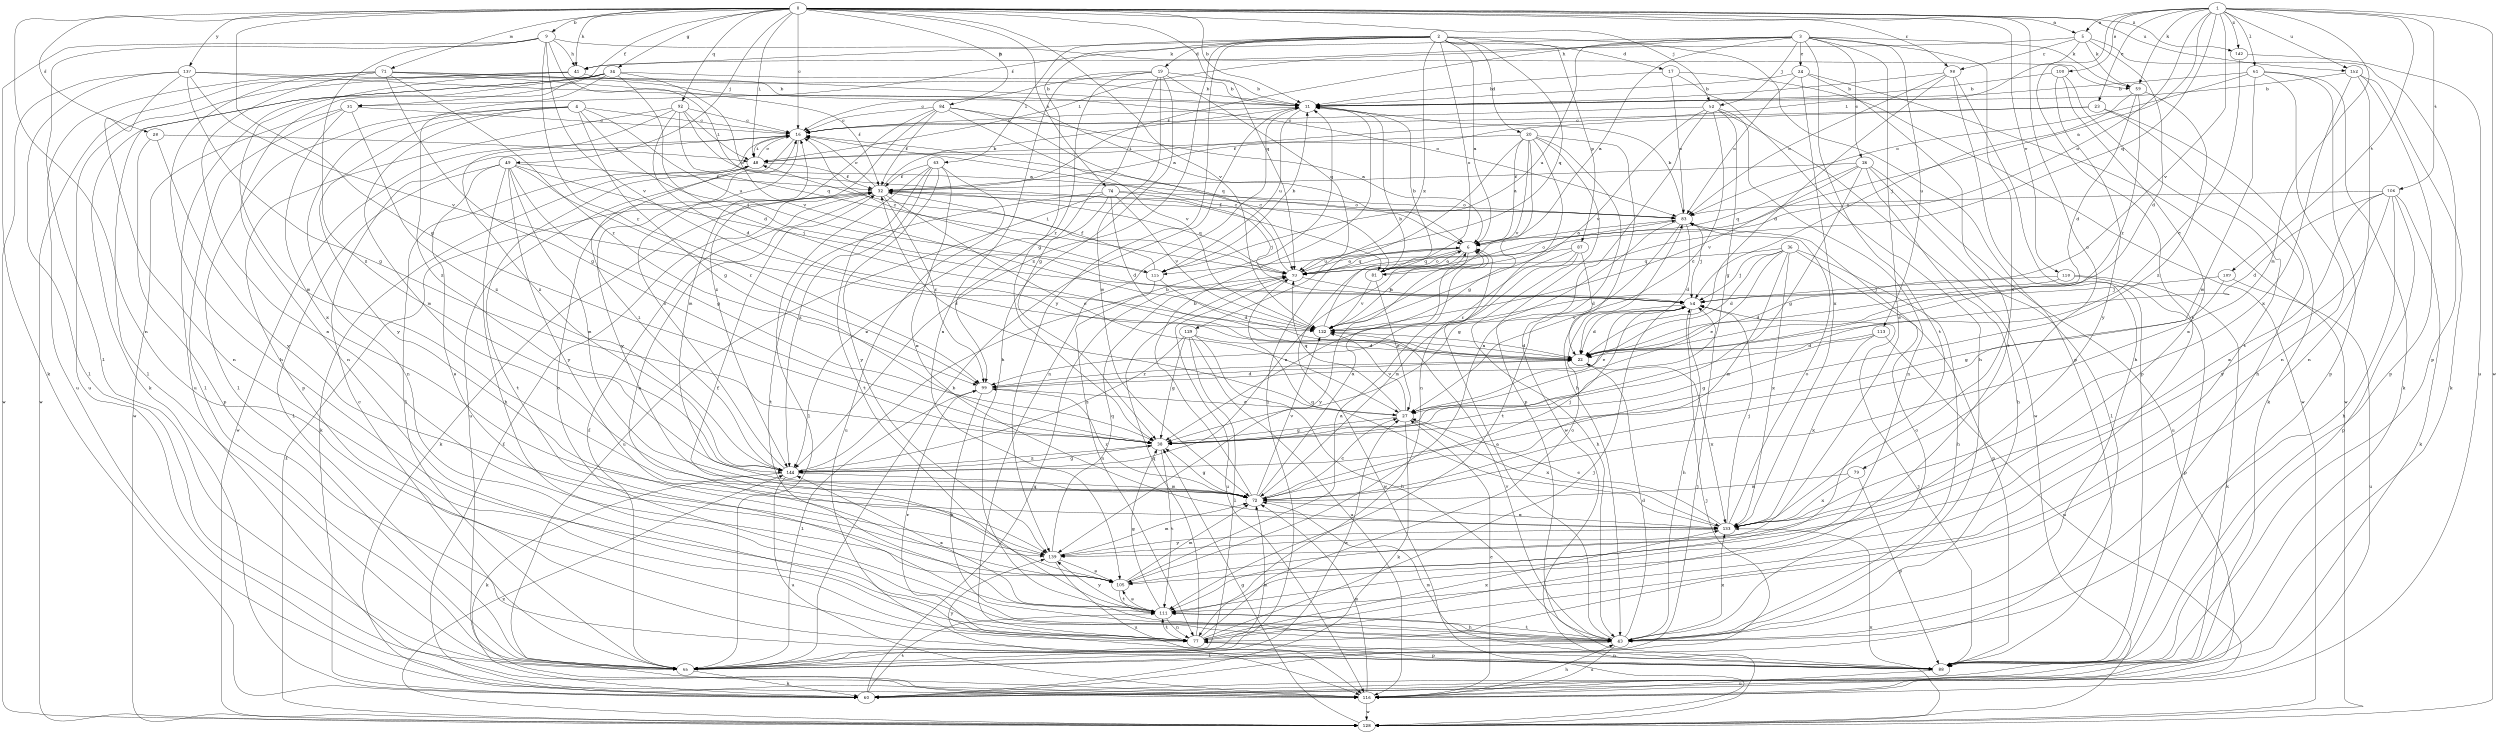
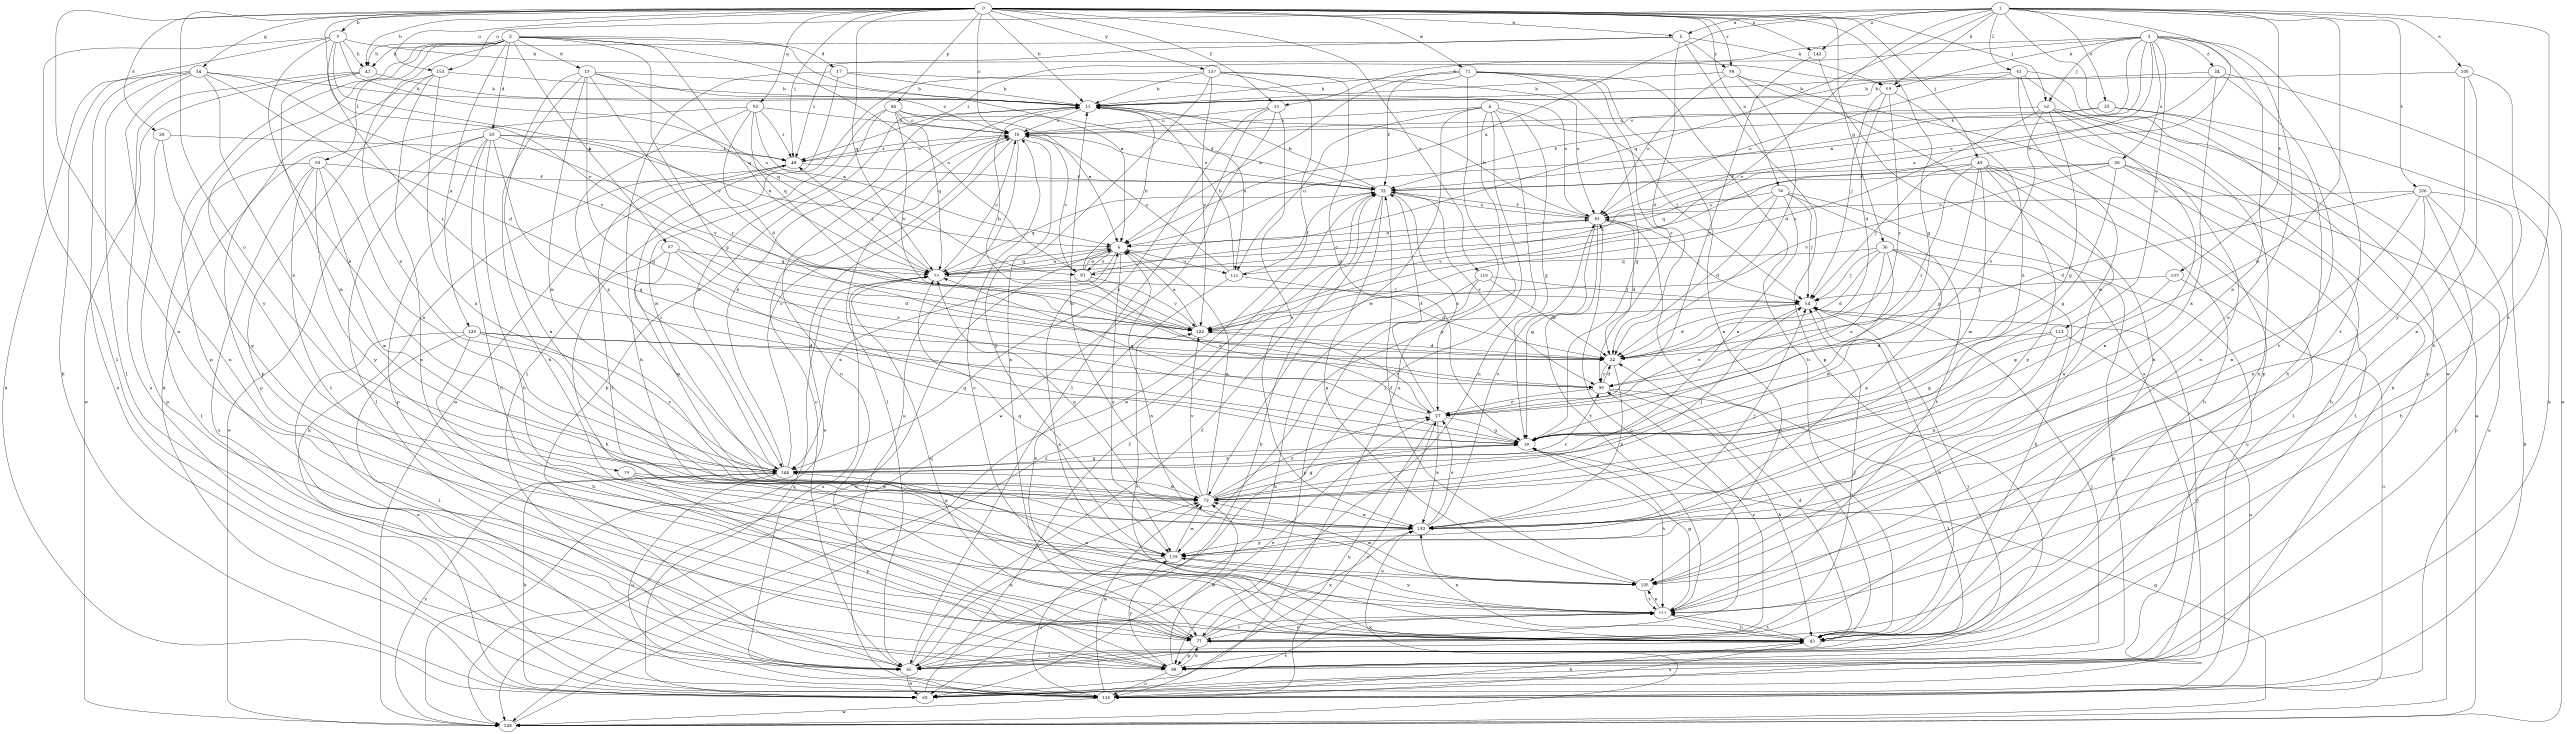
edge "0" -> "36": added, label "g"
